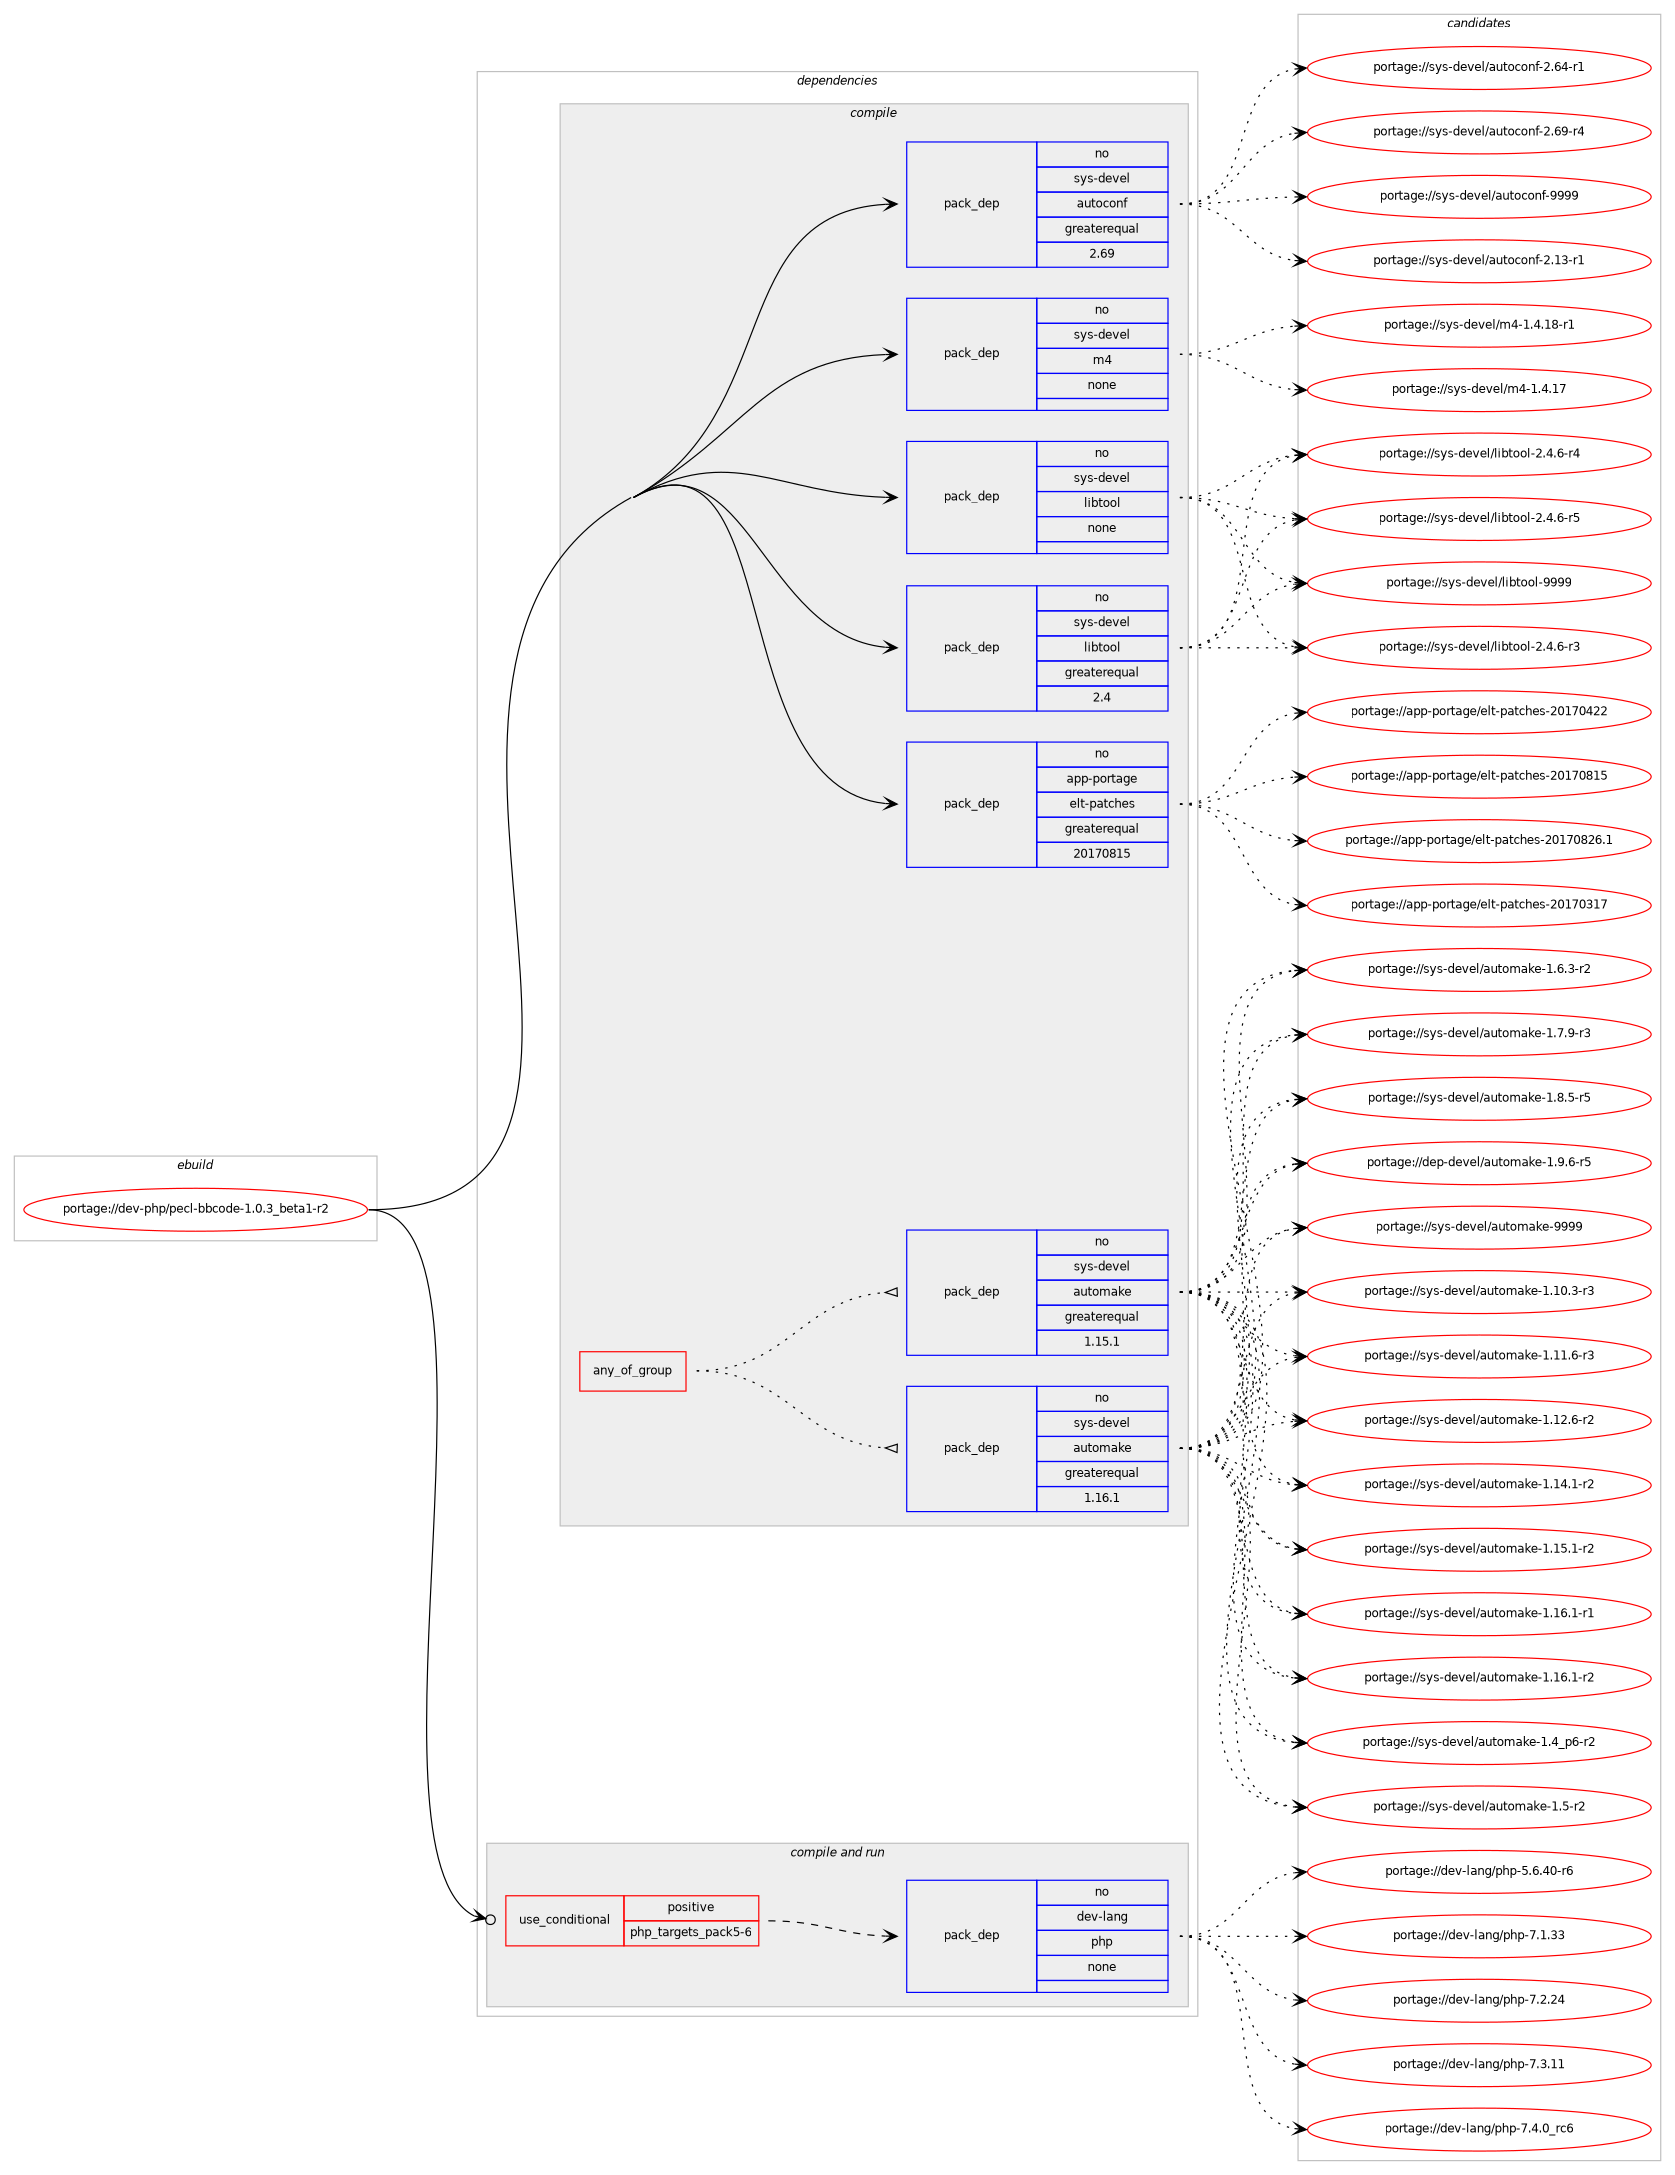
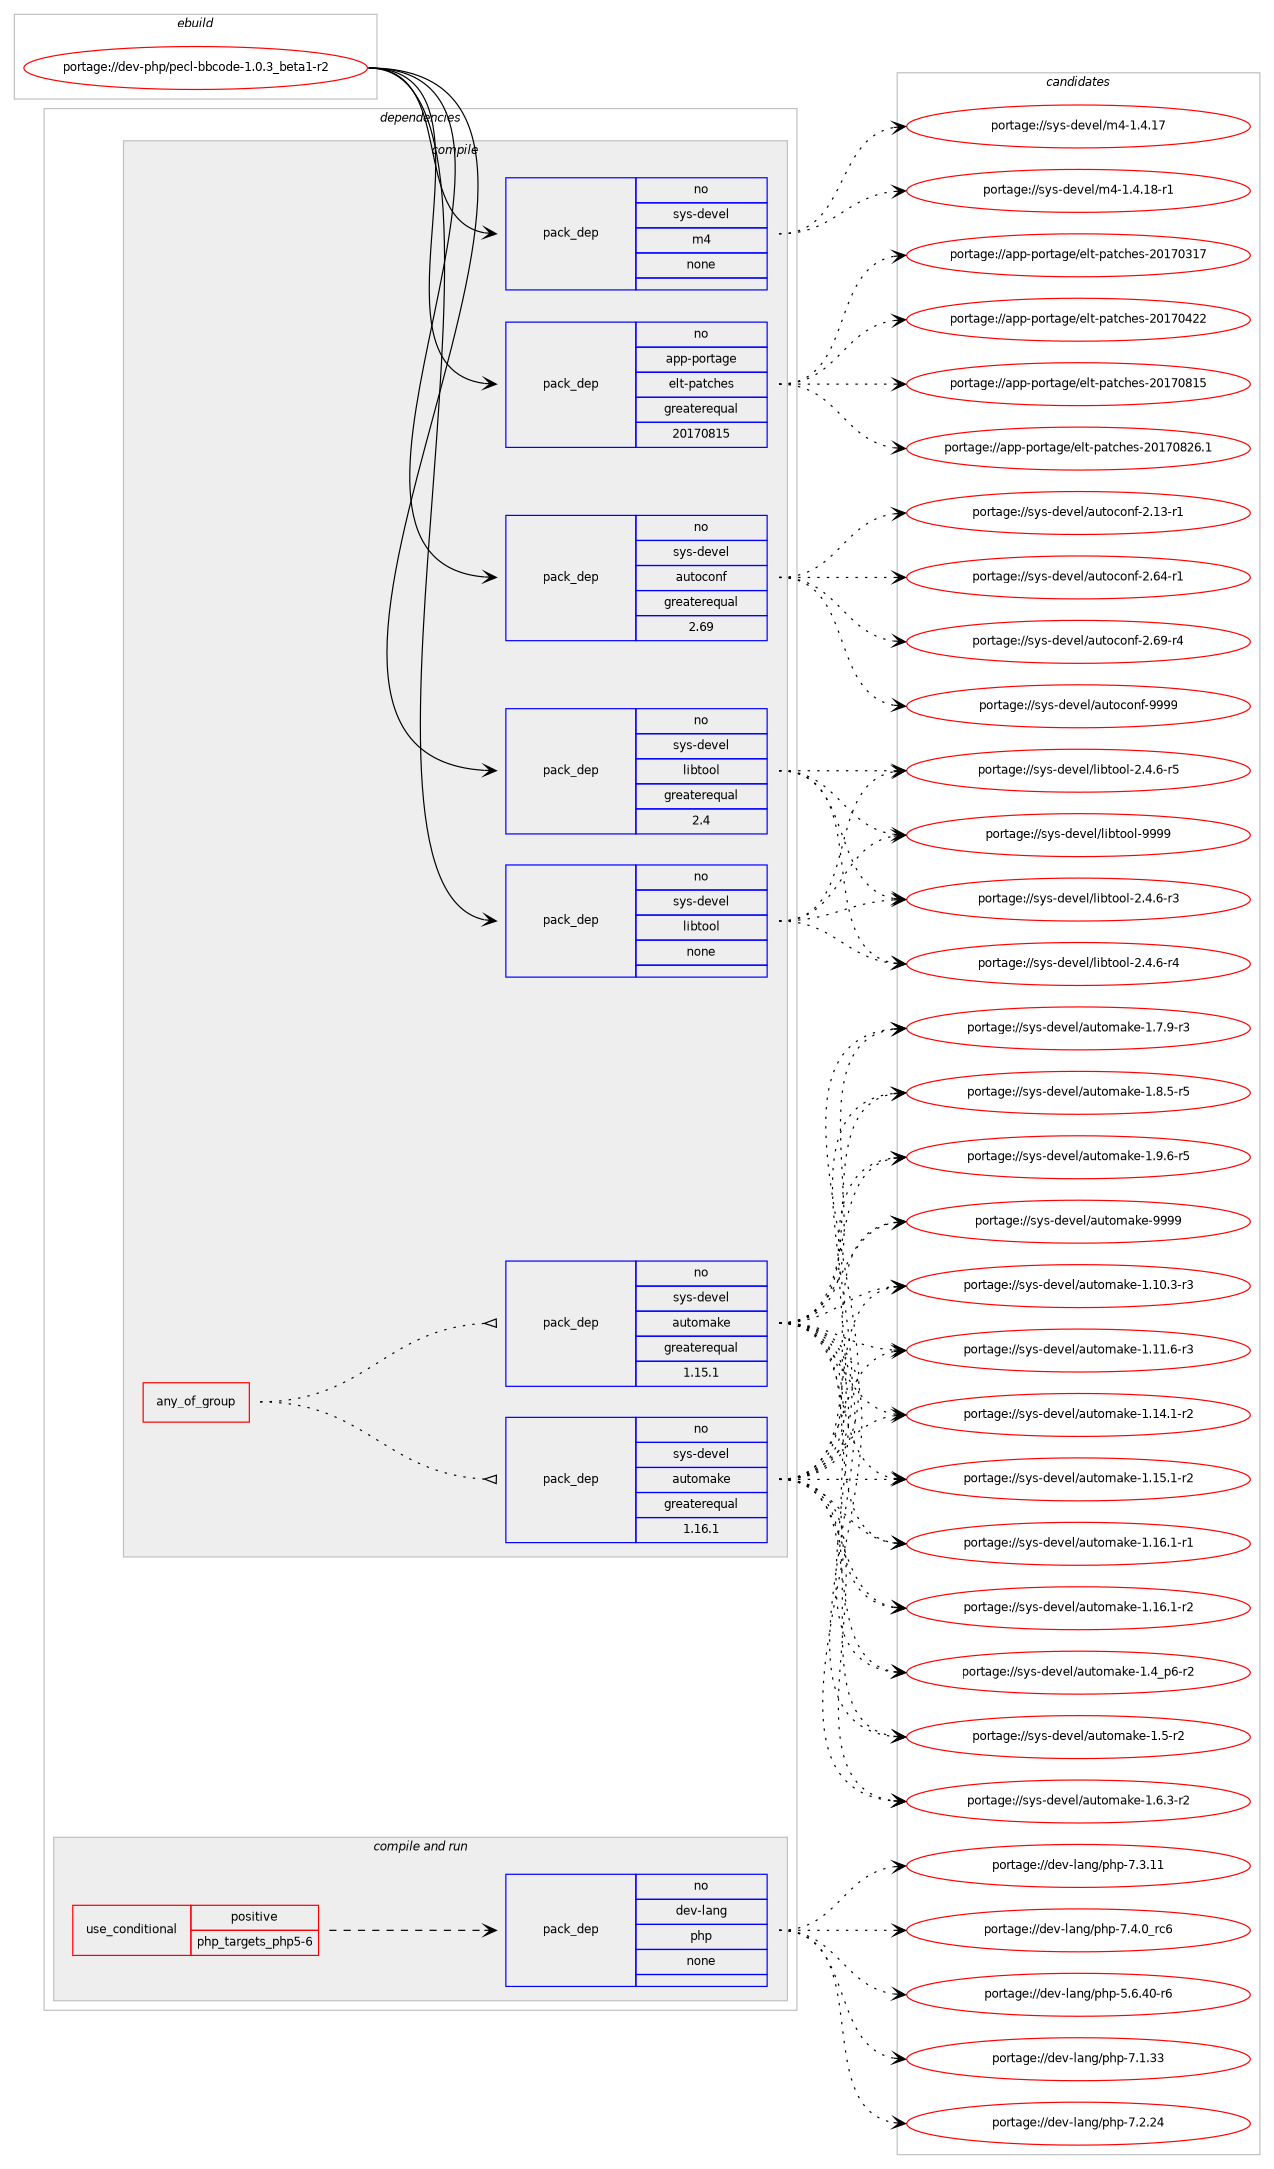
node "portage://dep-devel/automake-1.9.6-r5": label "portage://dep-devel/automake-1.9.6-r5" -> "portage://sys-devel/automake-1.9.6-r5"
node "portage://sys-devel/automake-1.12.6-r2": removed
edge "portage://dev-php/pecl-bbcode-1.0.3_beta1-r2" -> "use_conditional": removed
node "use_conditional": text "php_targets_pack5-6" -> "php_targets_php5-6"
